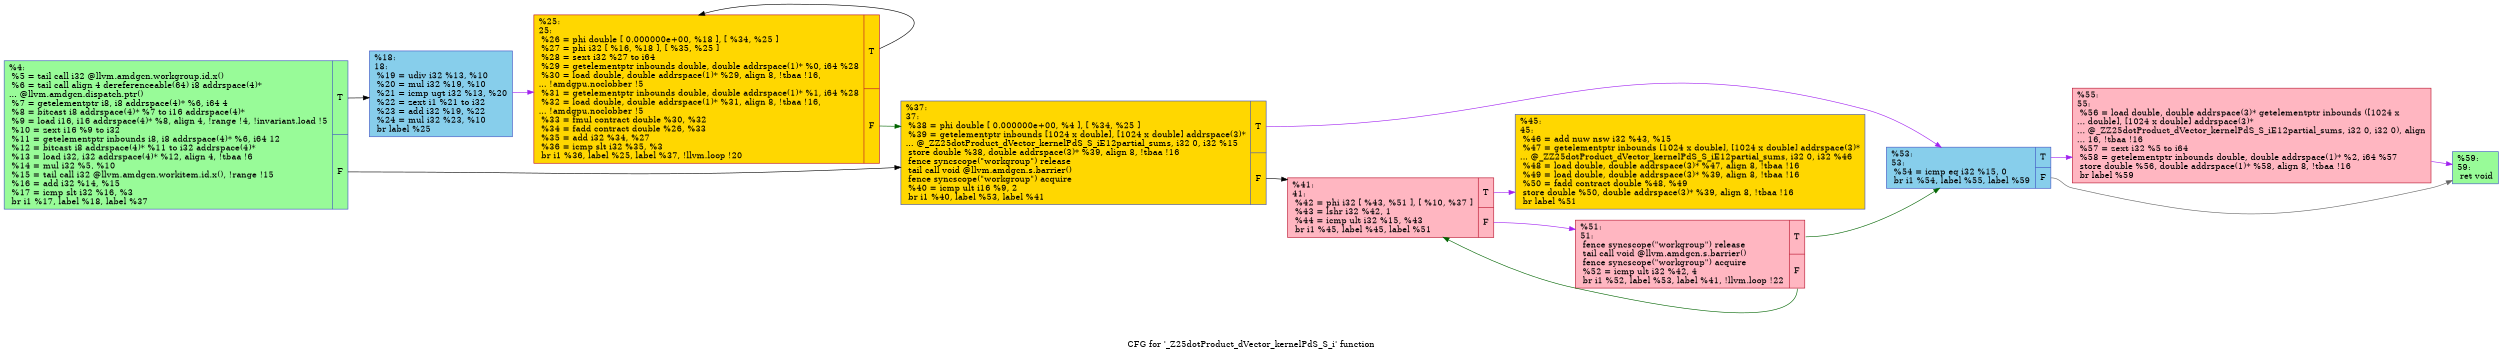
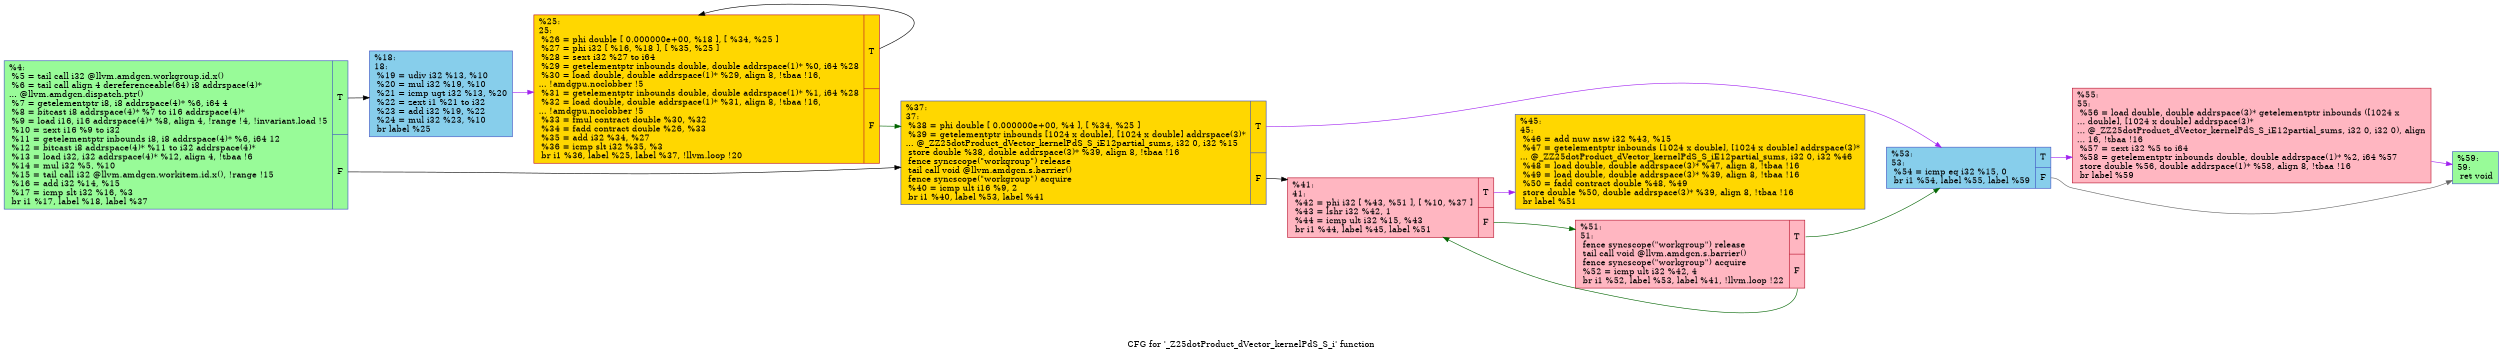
edge "%41:" -> "%51:": color purple -> darkgreen
node "%41:": text "br i1 %45, label %45, label %51" -> "br i1 %44, label %45, label %51"
